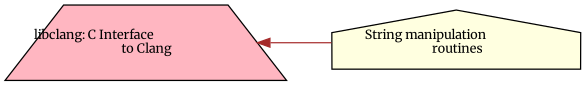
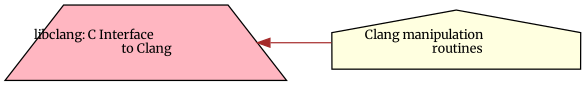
node "String manipulation routines": label "String manipulation routines" -> "Clang manipulation routines"
